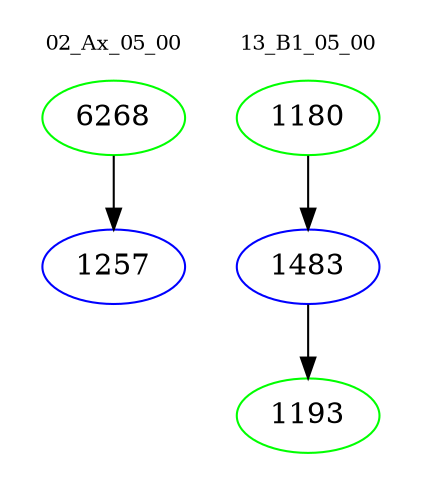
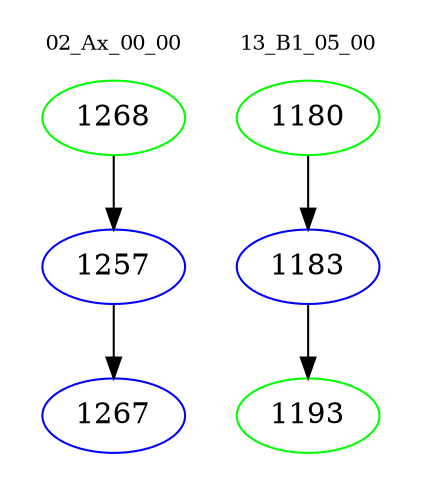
cluster "02_Ax_05_00": label "02_Ax_05_00" -> "02_Ax_00_00"
node "6268": label "6268" -> "1268"
node "1483": label "1483" -> "1183"
node "1267": added
